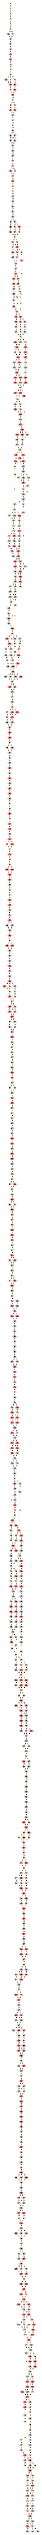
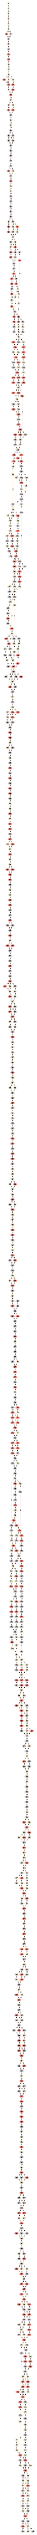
edge "S717" -> "S715": reversed
